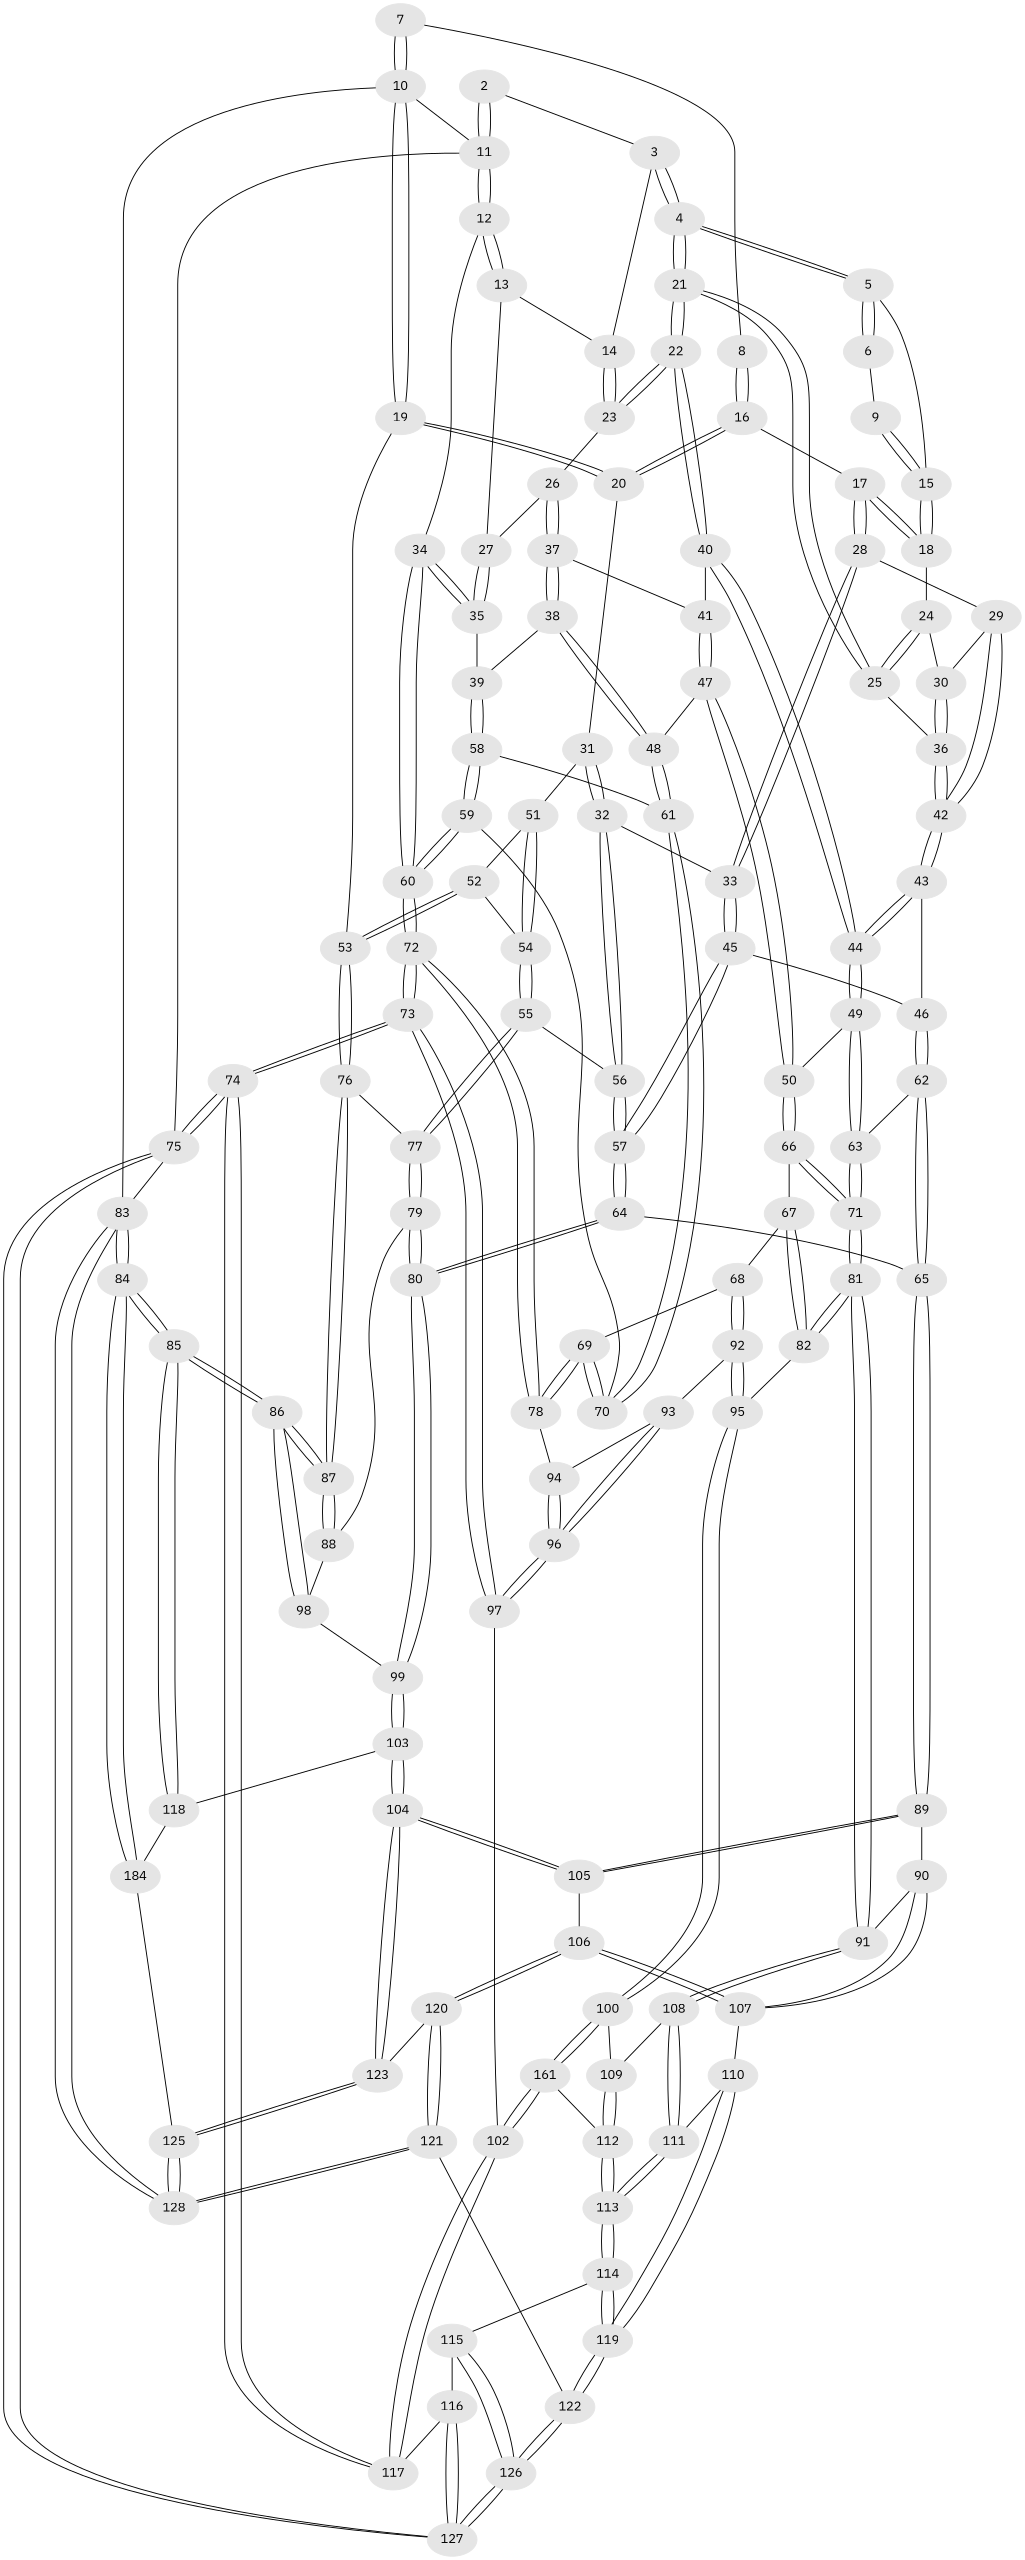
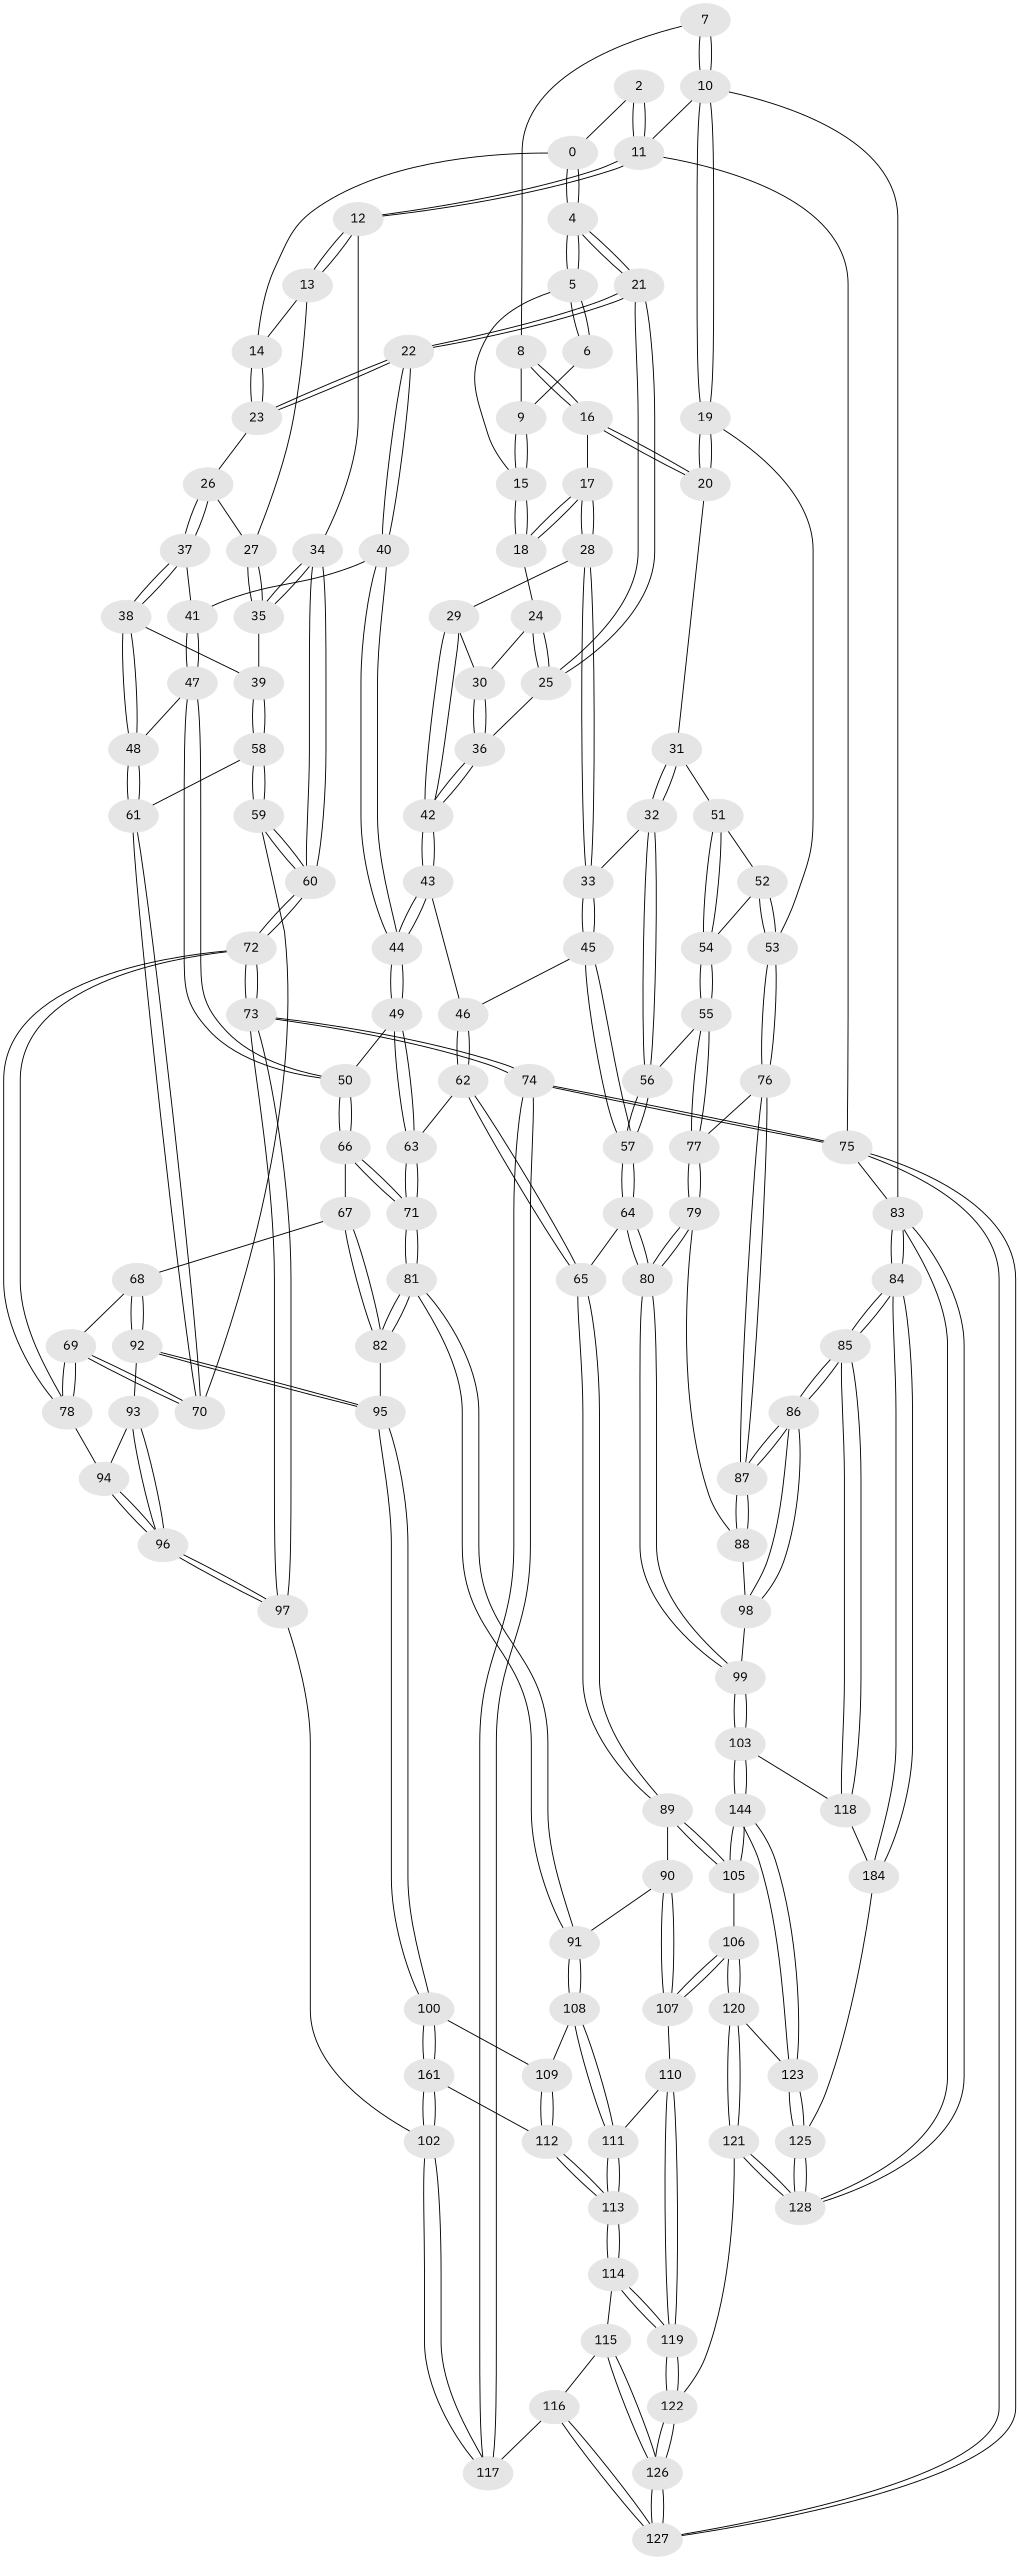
node "3": label "3" -> "0"
edge "8" -- "9": added
node "104": label "104" -> "144"
